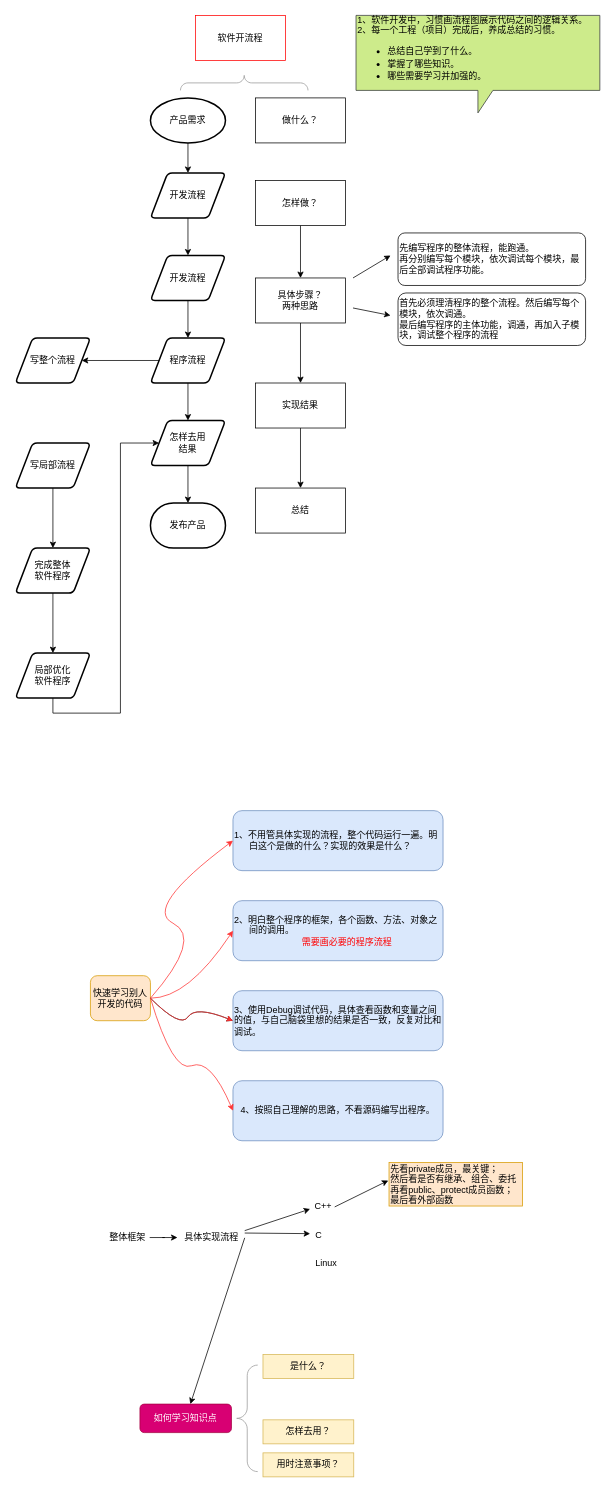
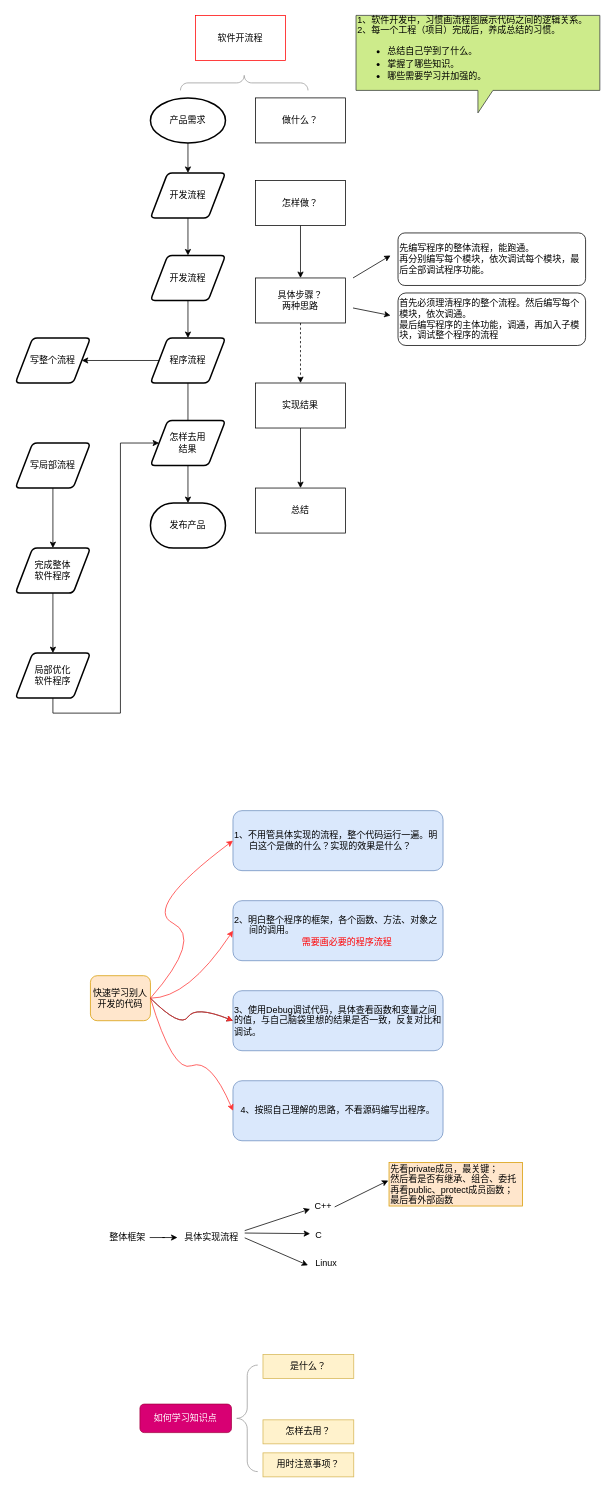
edge "具体步骤？ 两种思路" -> "实现结果": style solid -> dashed
edge "程序流程" -> "怎样去用 结果": arrowhead classic -> none
edge "具体实现流程" -> "如何学习知识点": now "具体实现流程" -> "Linux"
